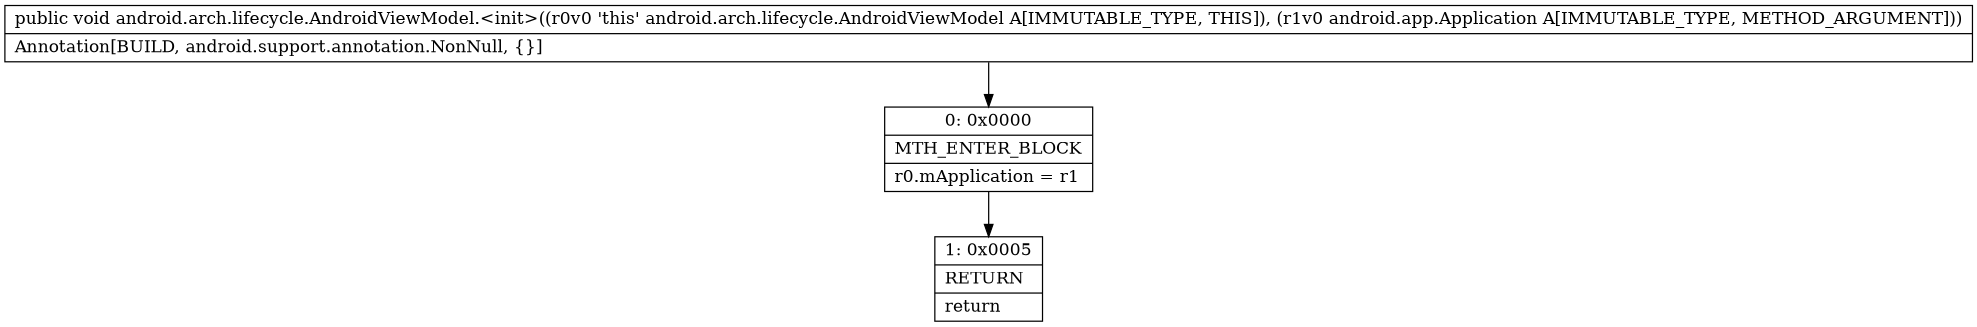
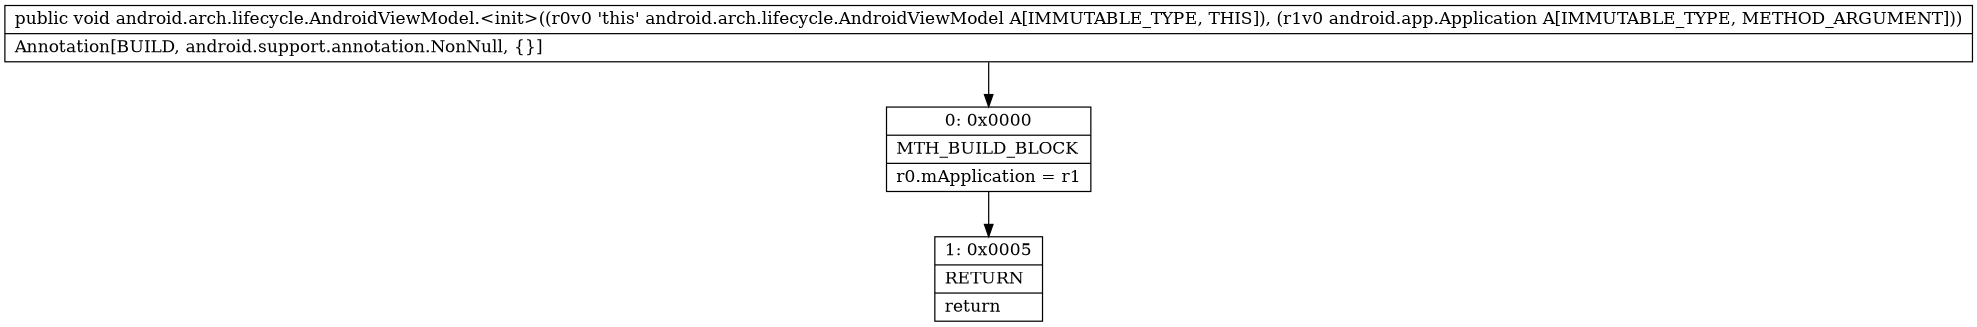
node "0: 0x0000": text "MTH_ENTER_BLOCK" -> "MTH_BUILD_BLOCK"
